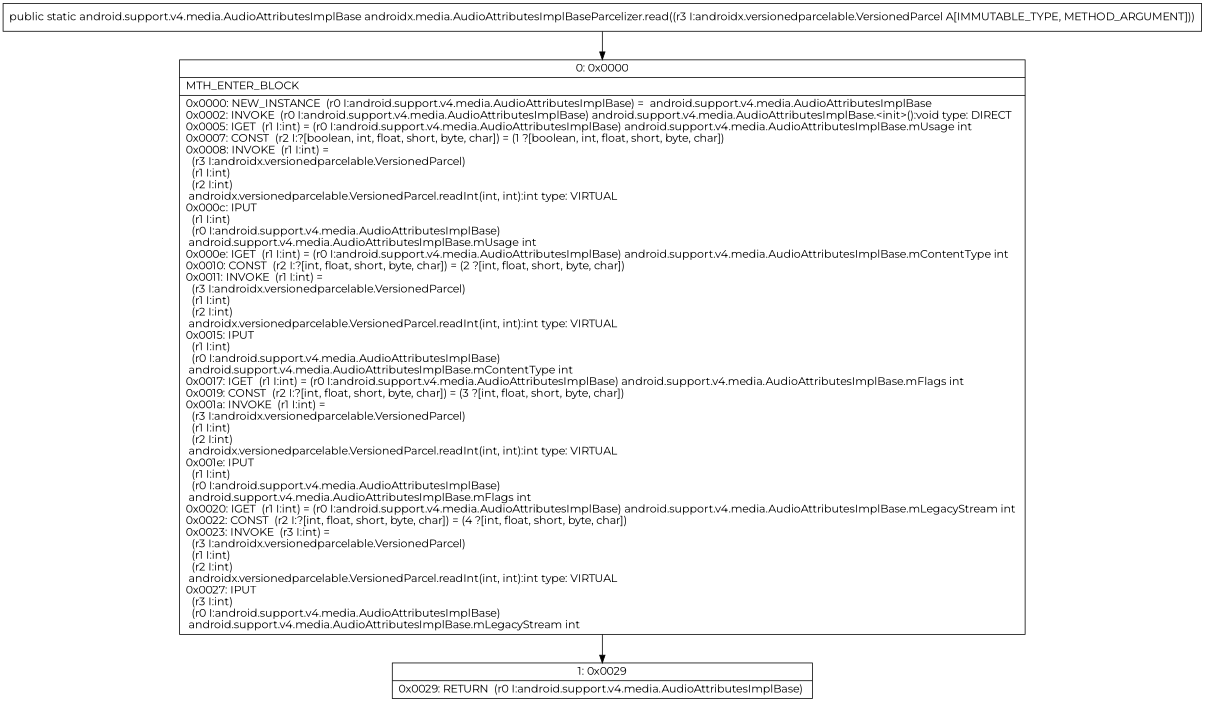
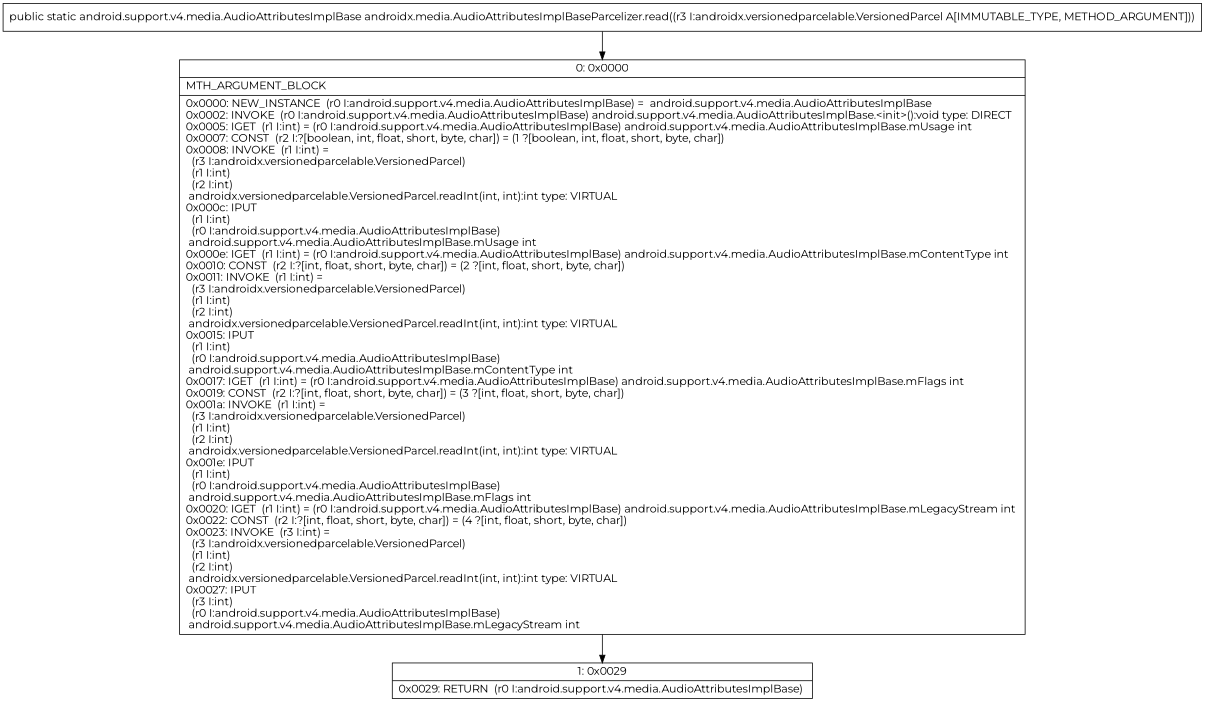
node "0: 0x0000": text "MTH_ENTER_BLOCK" -> "MTH_ARGUMENT_BLOCK"
